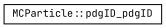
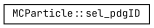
node "MCParticle::pdgID_pdgID": label "MCParticle::pdgID_pdgID" -> "MCParticle::sel_pdgID"
